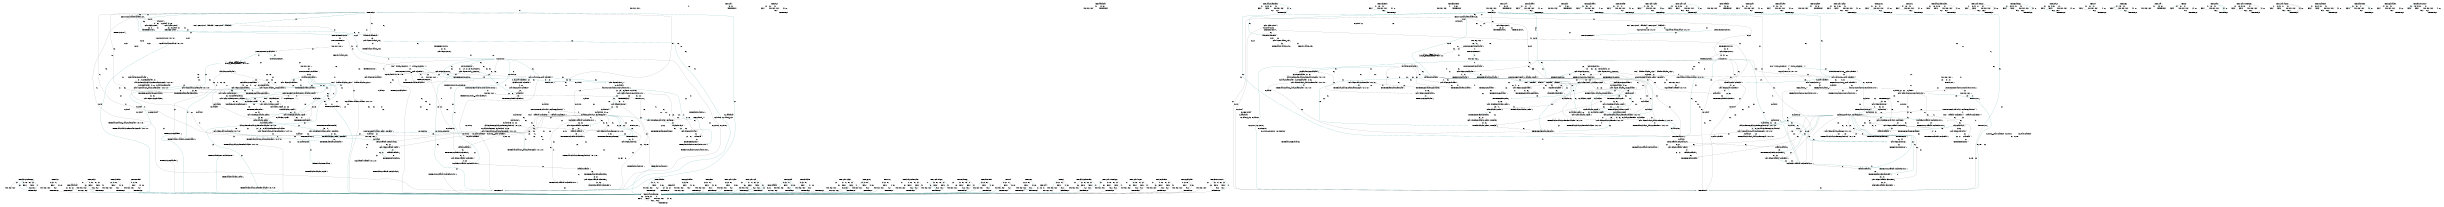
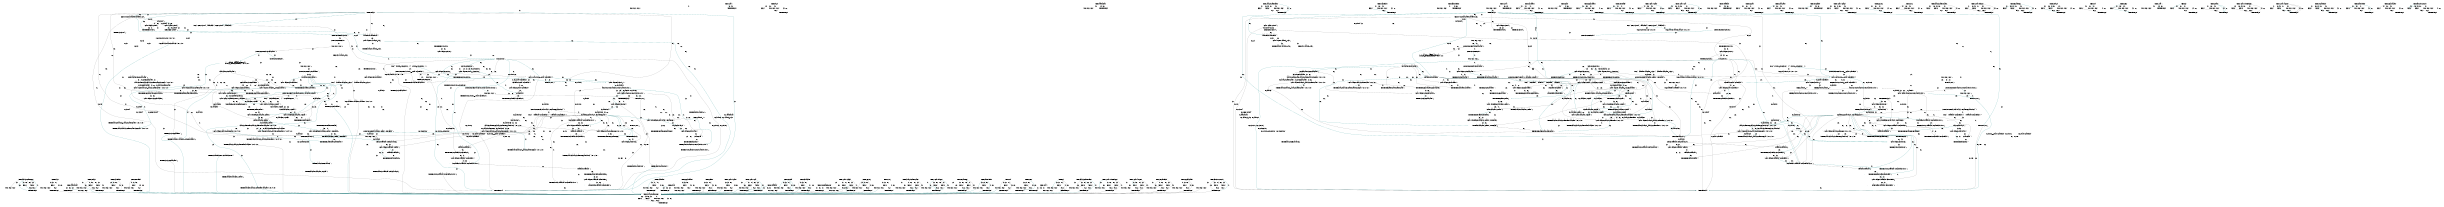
node "<(LOCAL,DisableDeferral : DisableDeferral)<SUB>28</SUB>>": removed
node "(METHOD,SetOriginTaintedByContent)": added
